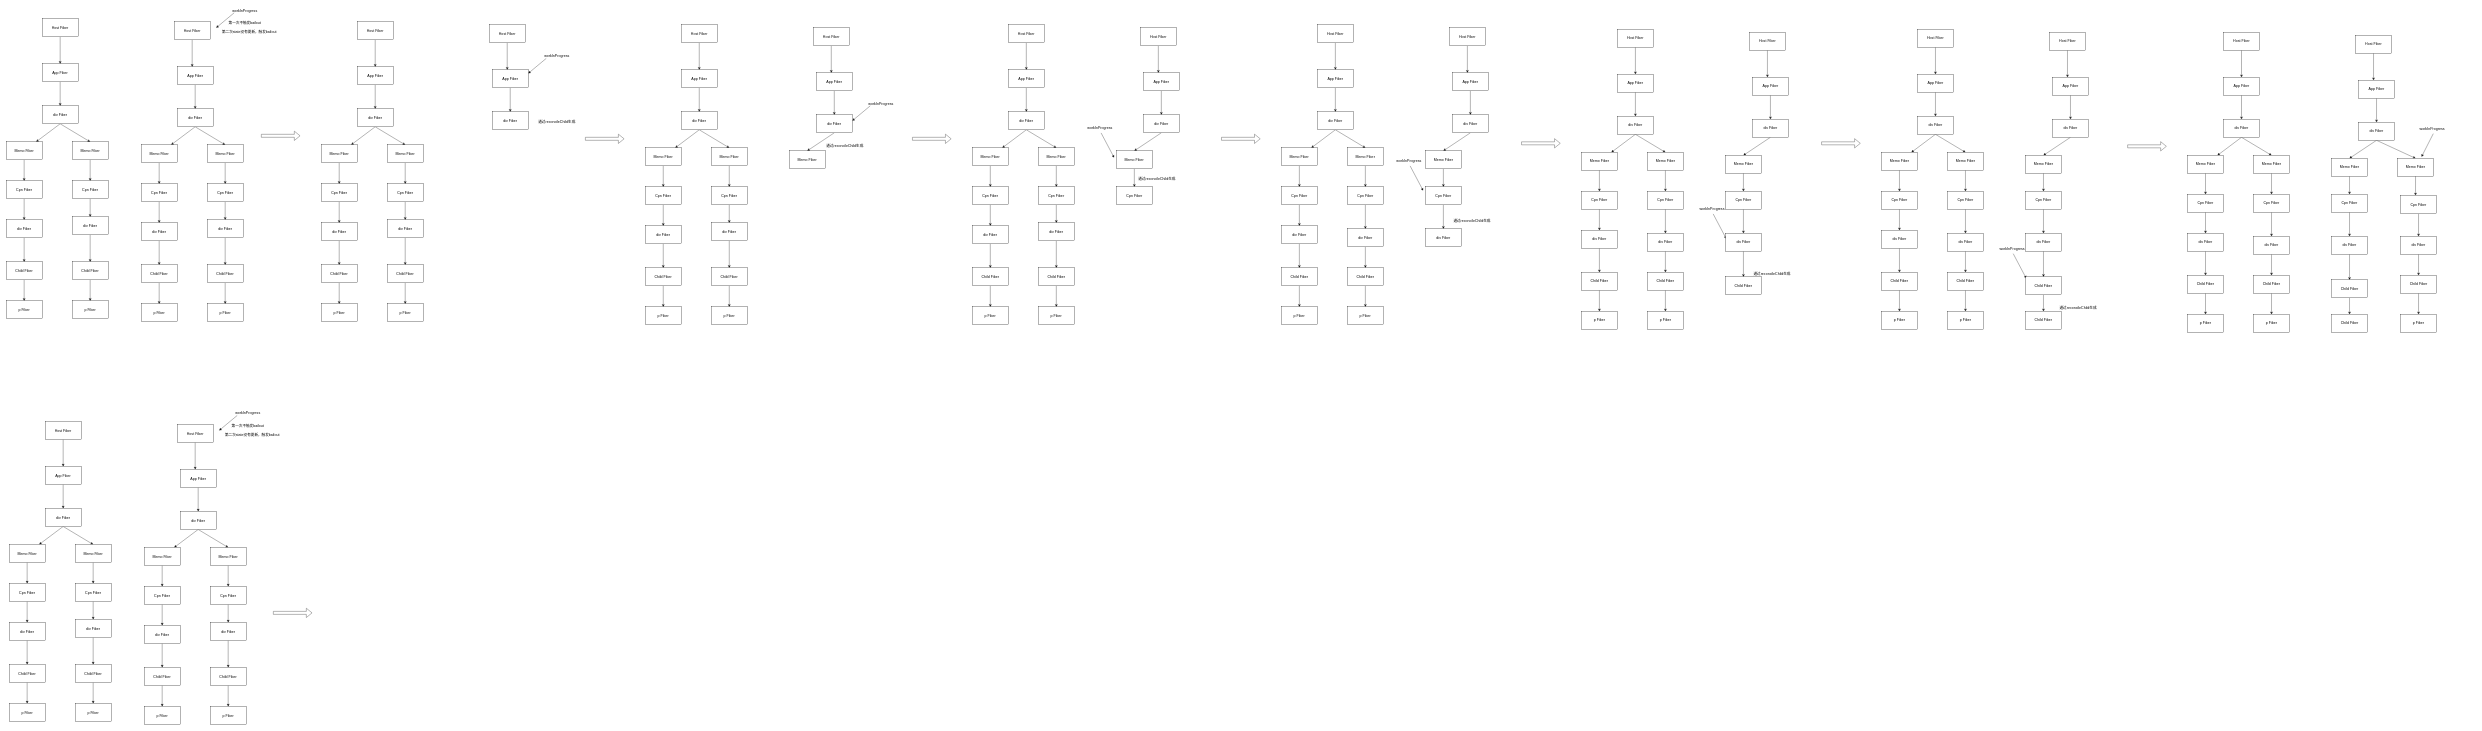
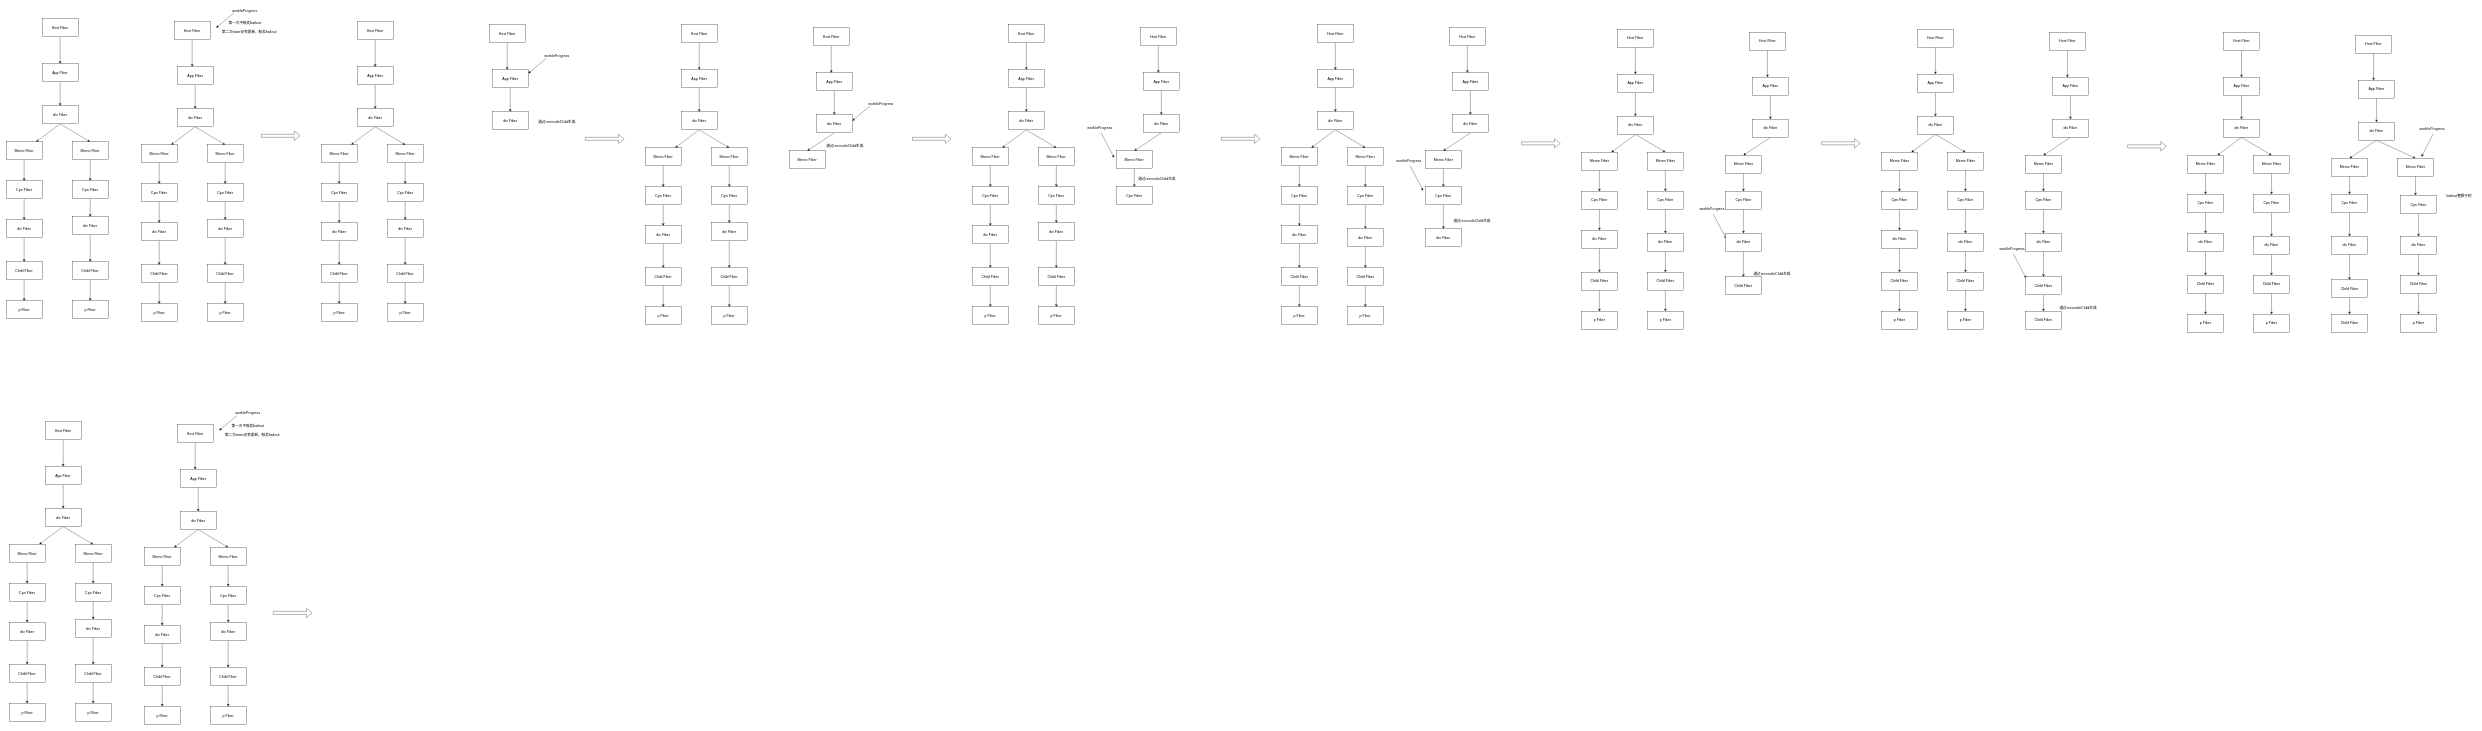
node "bailout整颗子树": added
